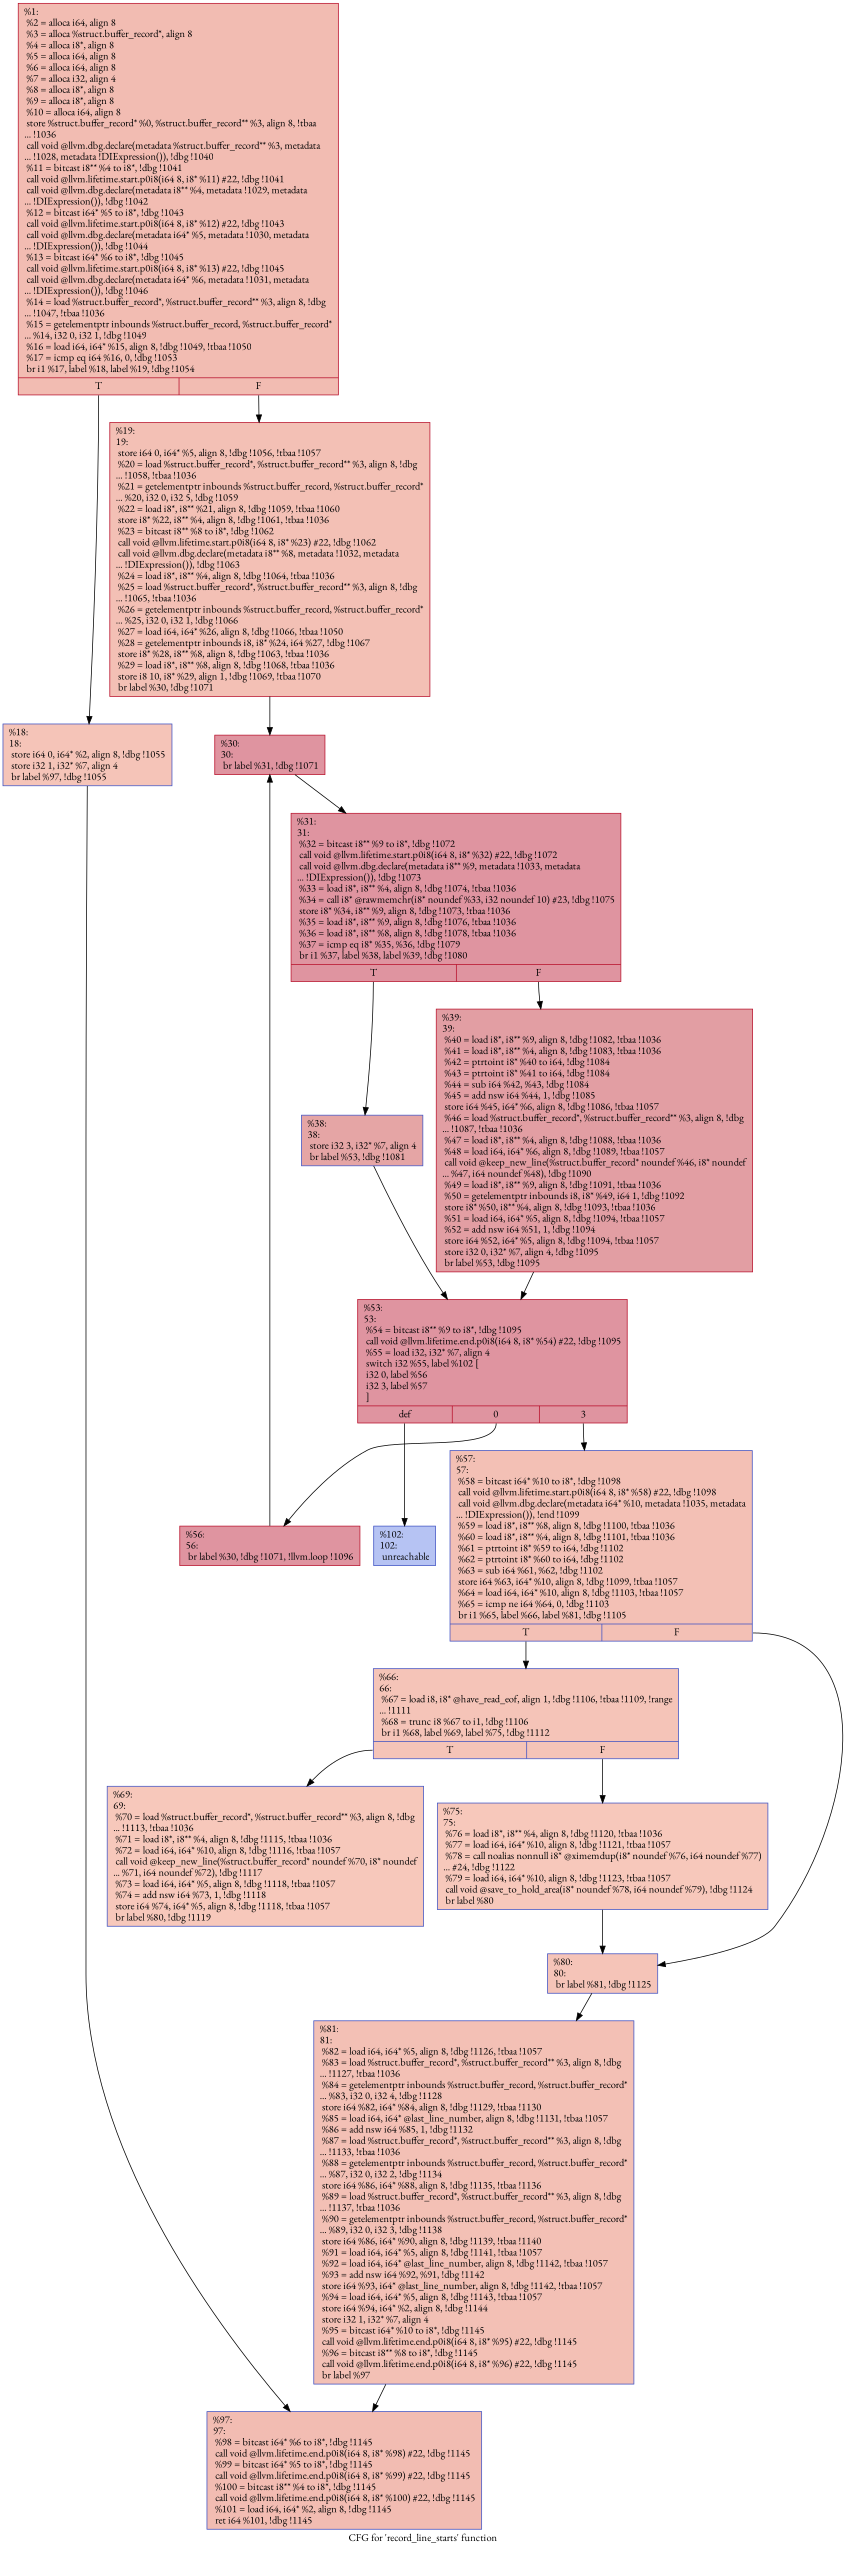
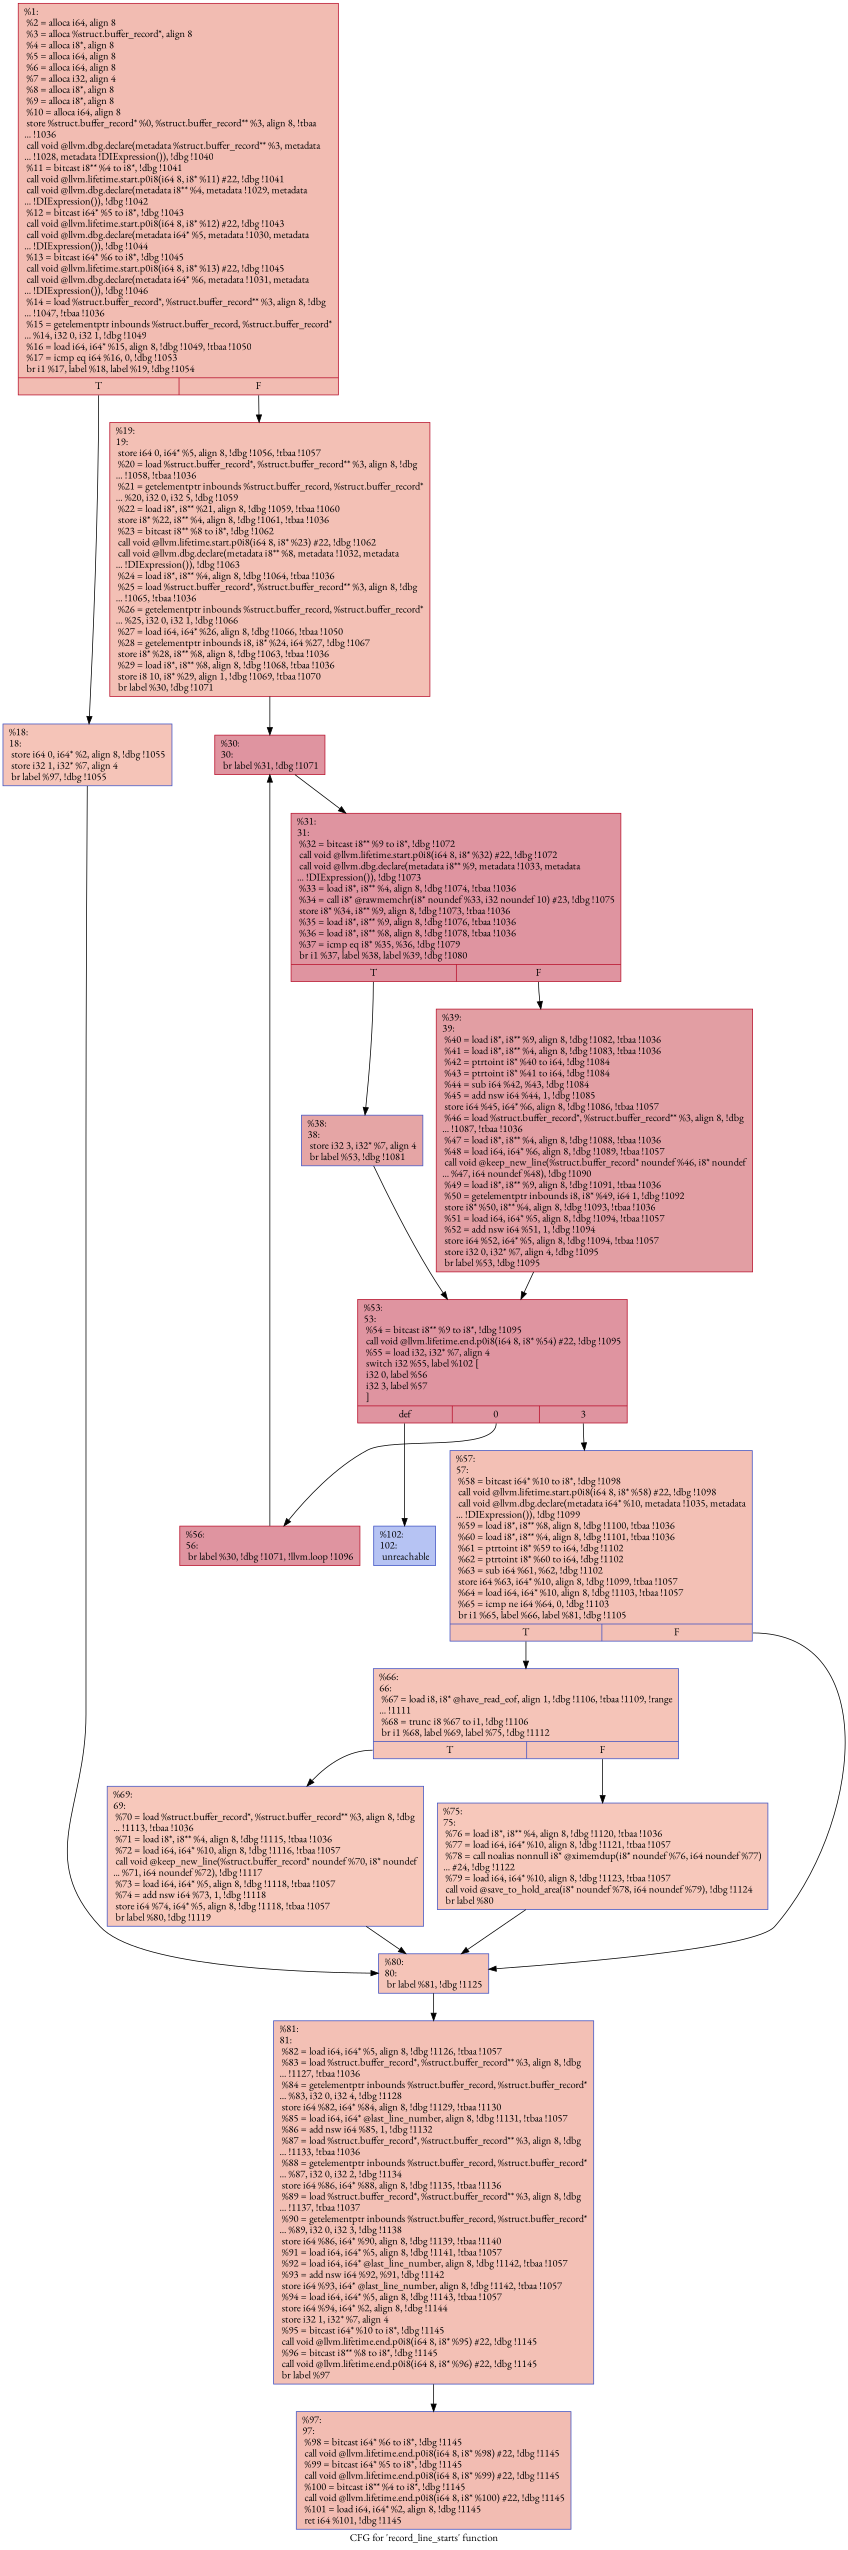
node "%57:": text "... !DIExpression()), !end !1099" -> "... !DIExpression()), !dbg !1099"
edge "%18:" -> "%97:": now "%18:" -> "%80:"
edge "%69:" -> "%80:": added
node "%81:": text "... !1137, !tbaa !1036" -> "... !1137, !tbaa !1037"
